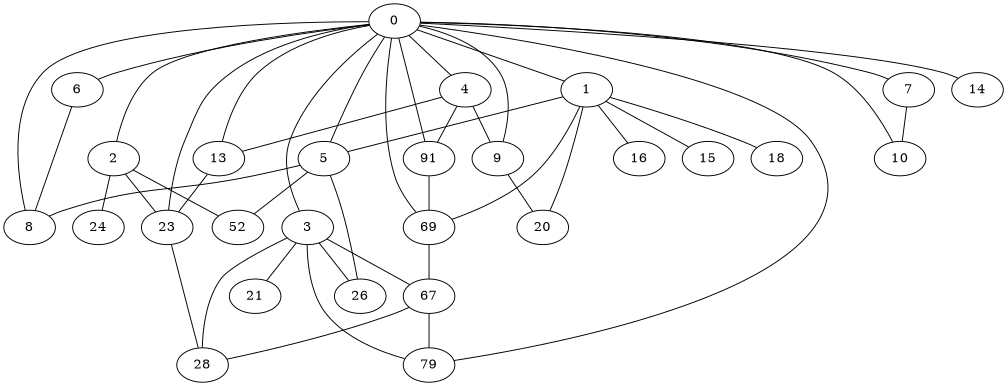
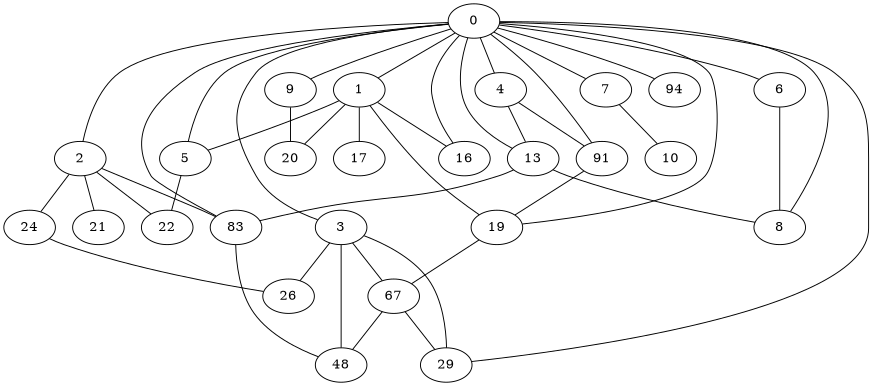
edge "0" -- "10": now "0" -- "16"
node "14": label "14" -> "94"
edge "4" -- "9": removed
node "15": label "15" -> "17"
node "18": removed
edge "5" -- "8": now "13" -- "8"
node "23": label "23" -> "83"
node "52": label "52" -> "22"
edge "5" -- "26": now "24" -- "26"
node "69": label "69" -> "19"
edge "3" -- "21": now "2" -- "21"
node "28": label "28" -> "48"
node "79": label "79" -> "29"
